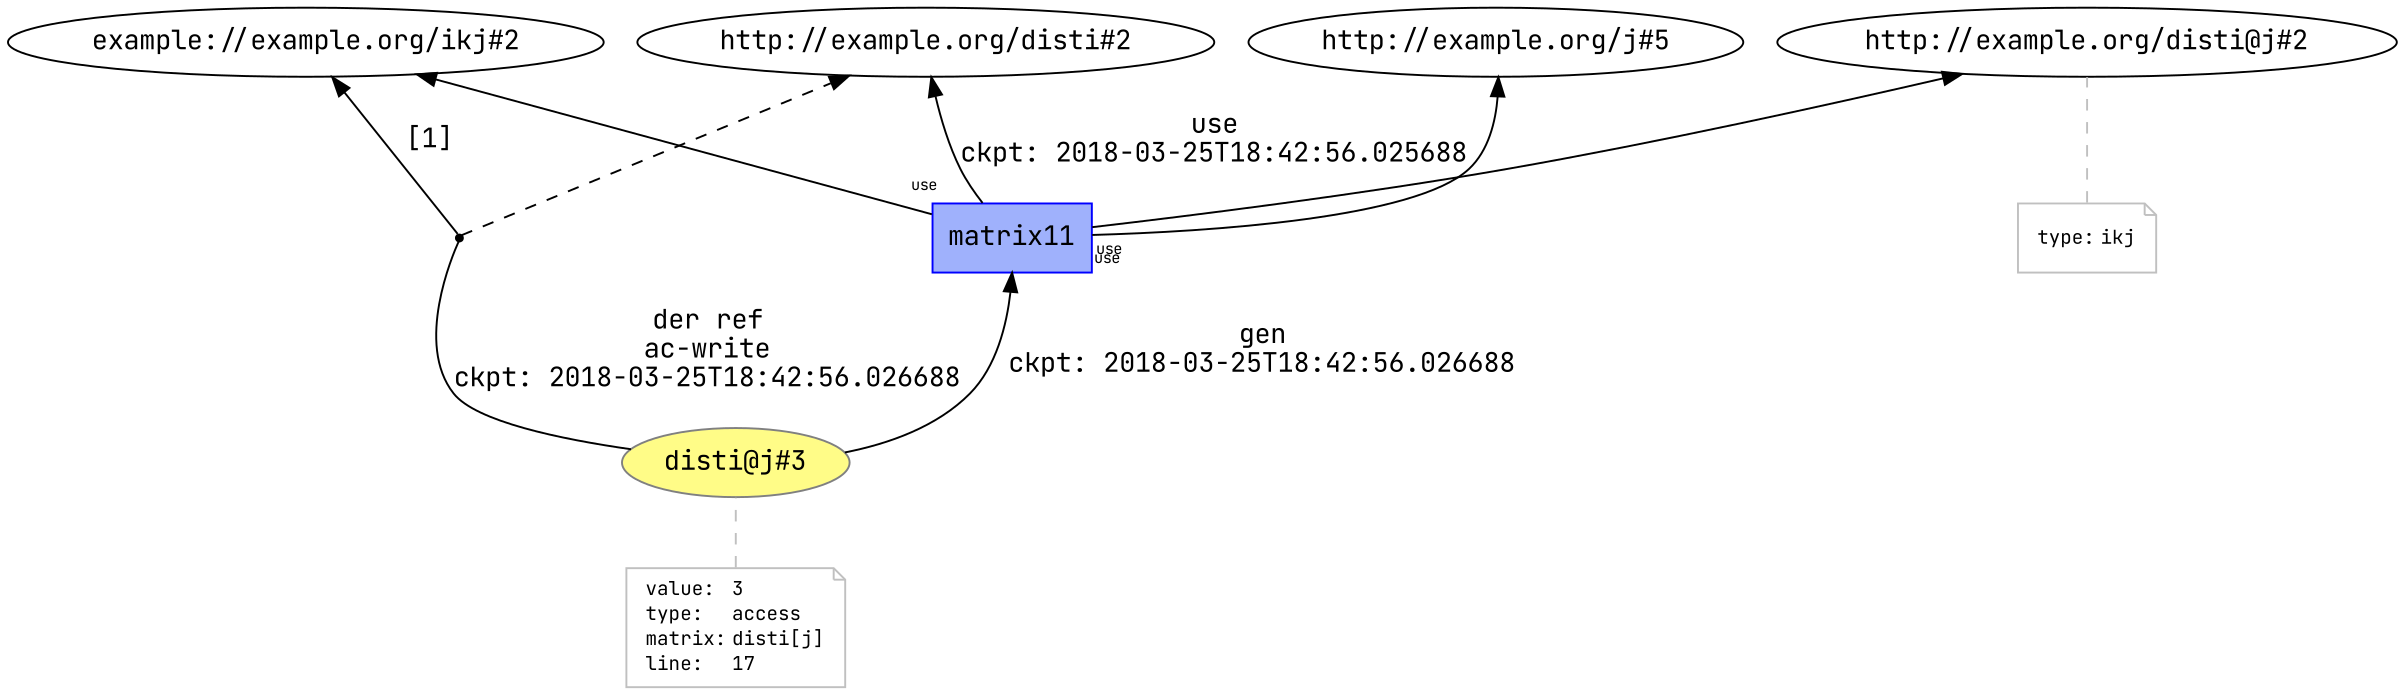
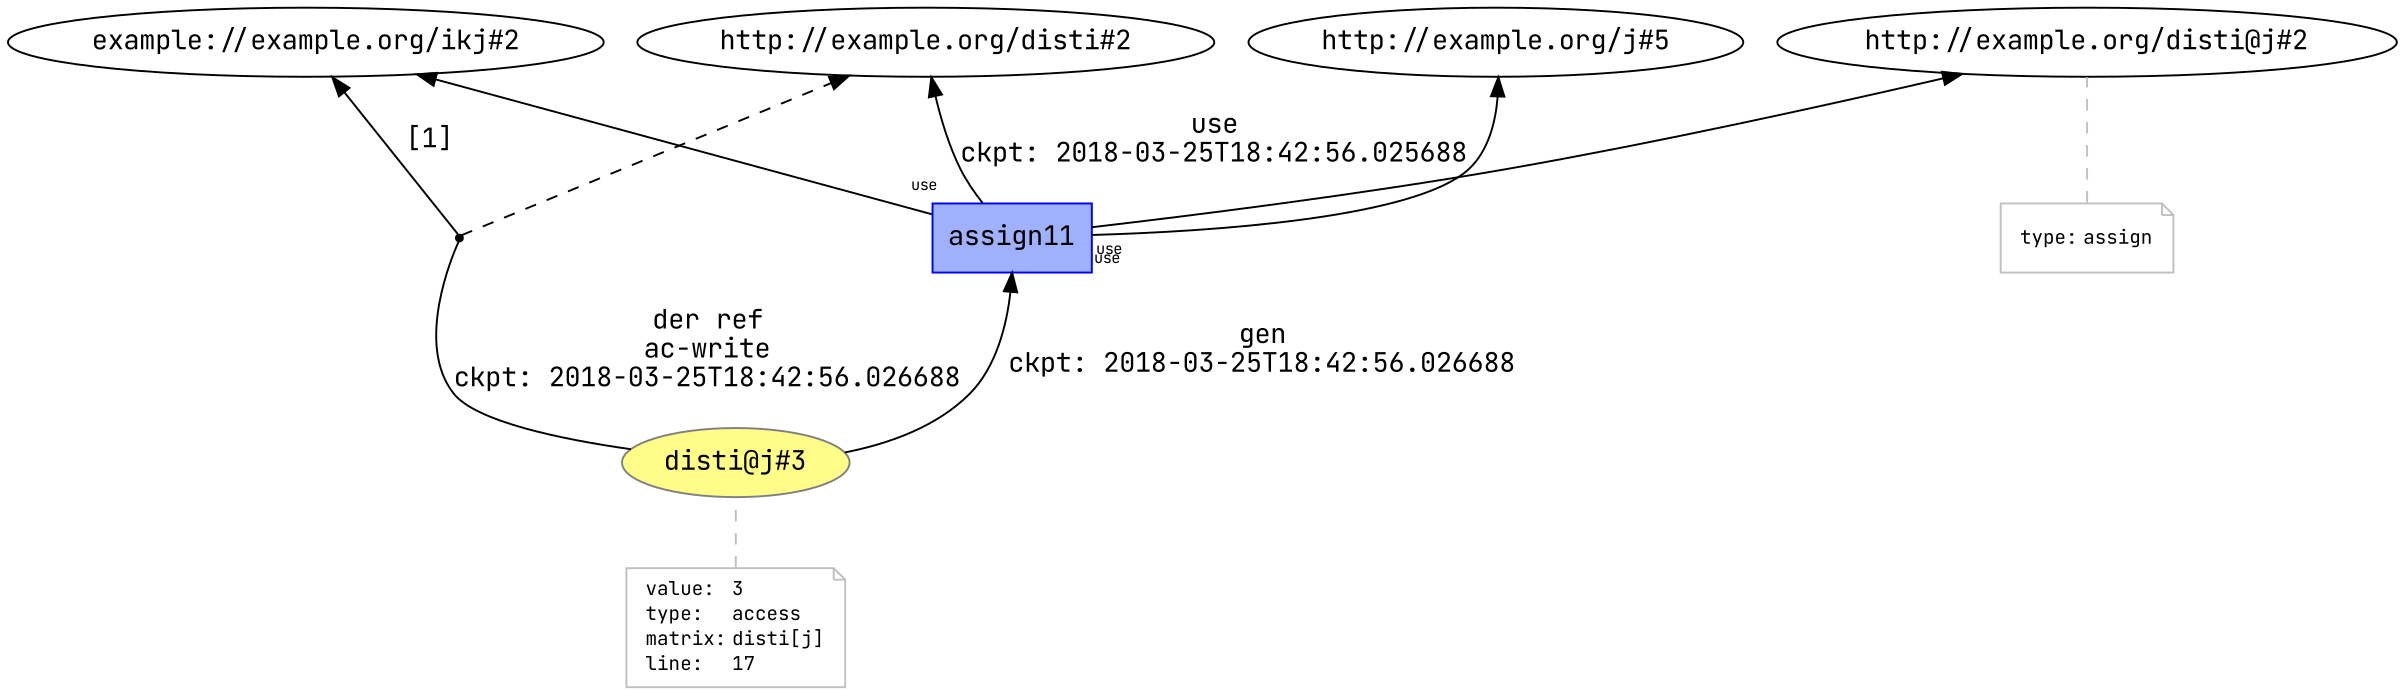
node "matrix11": label "matrix11" -> "assign11"
node "type:": text "ikj" -> "assign"
